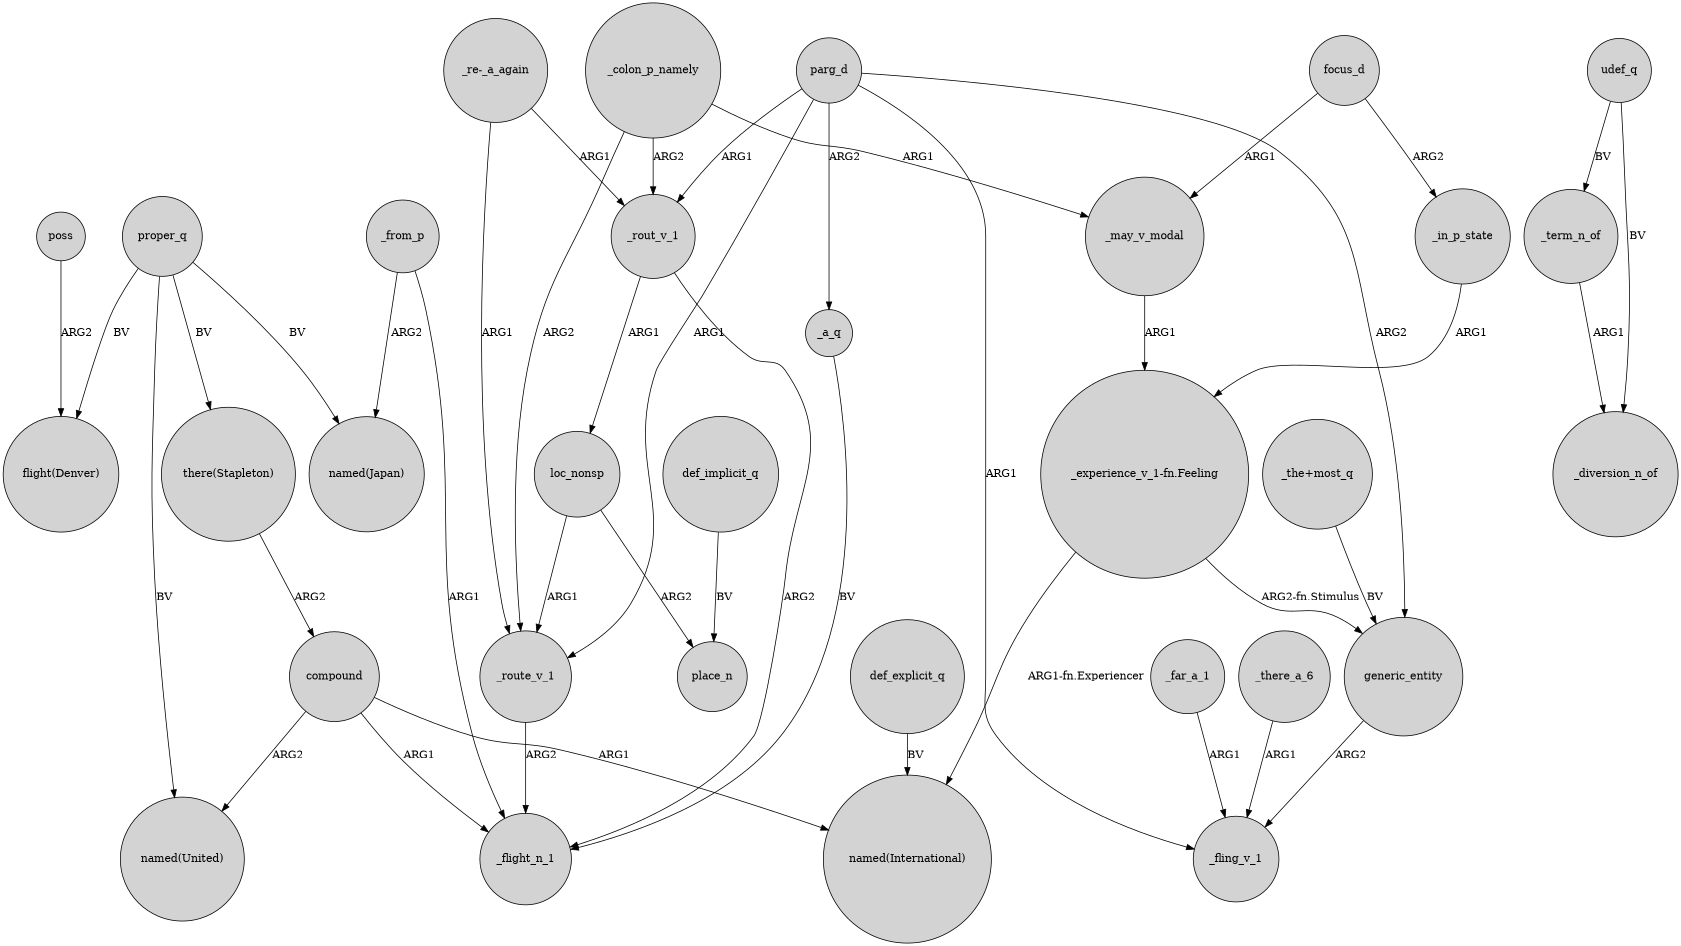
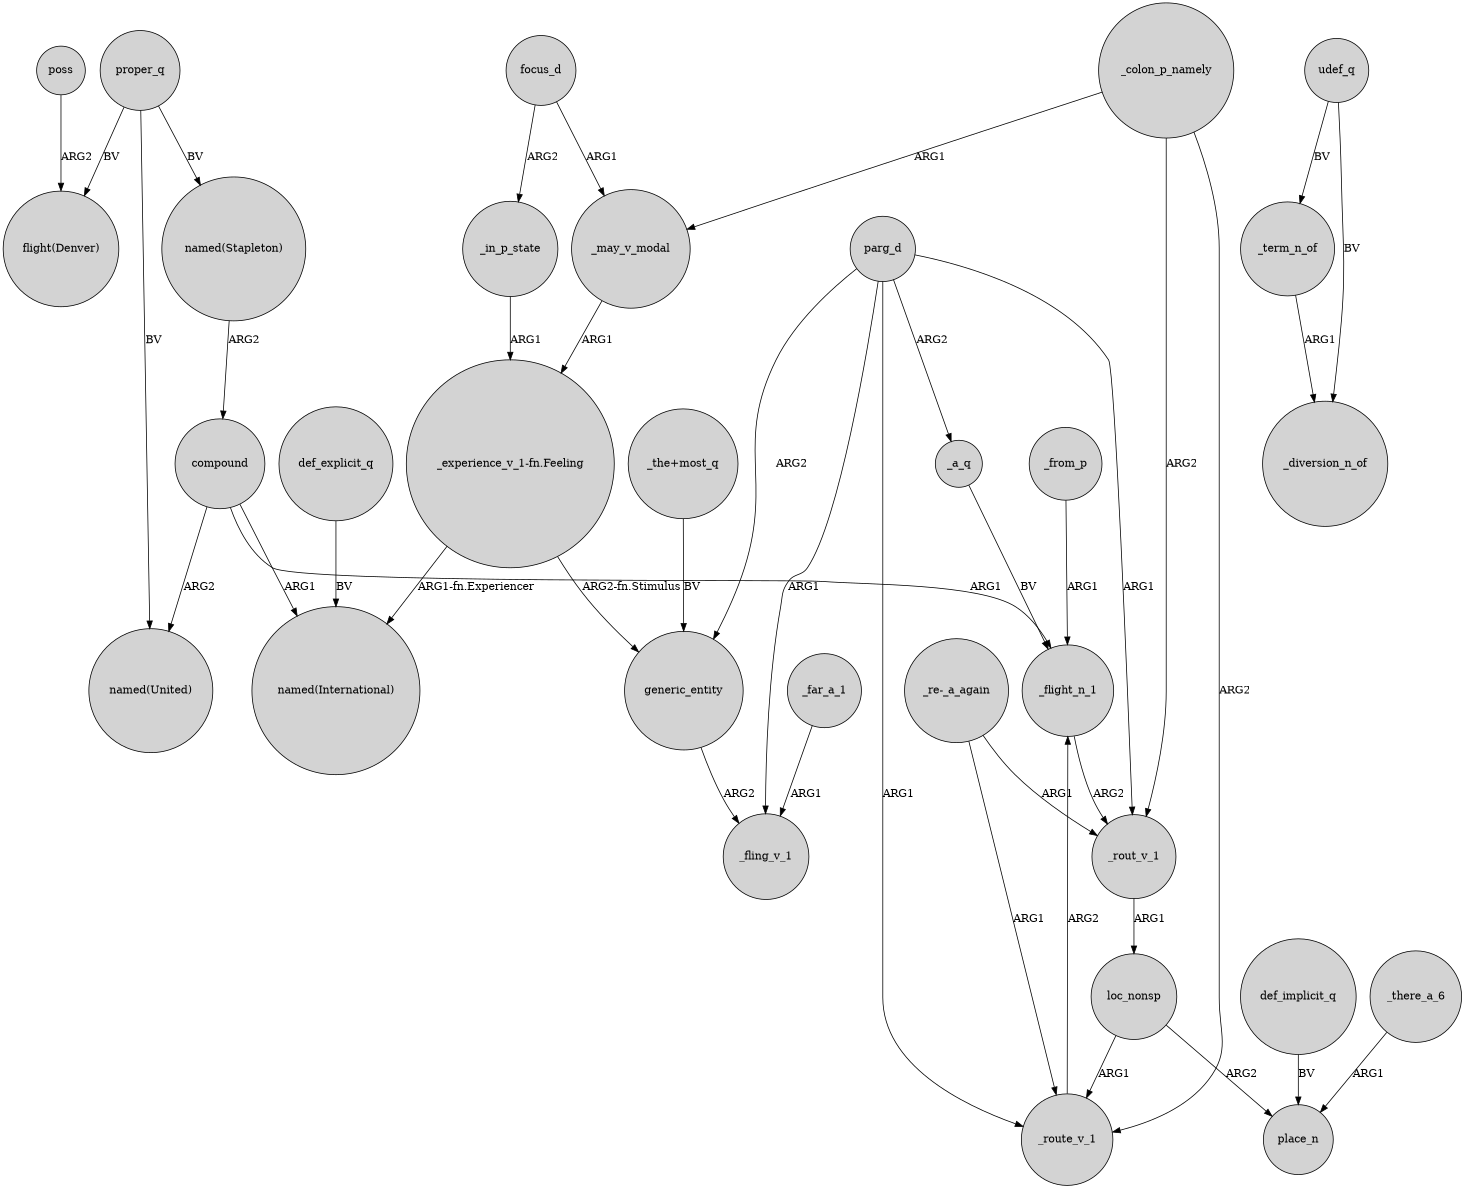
node "there(Stapleton)": label "there(Stapleton)" -> "named(Stapleton)"
node "named(Japan)": removed
edge "_rout_v_1" -> "_flight_n_1": reversed
edge "_there_a_6" -> "_fling_v_1": now "_there_a_6" -> "place_n"
